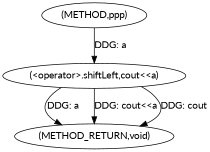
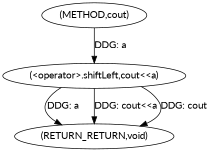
node "(METHOD,ppp)": label "(METHOD,ppp)" -> "(METHOD,cout)"
node "(METHOD_RETURN,void)": label "(METHOD_RETURN,void)" -> "(RETURN_RETURN,void)"
